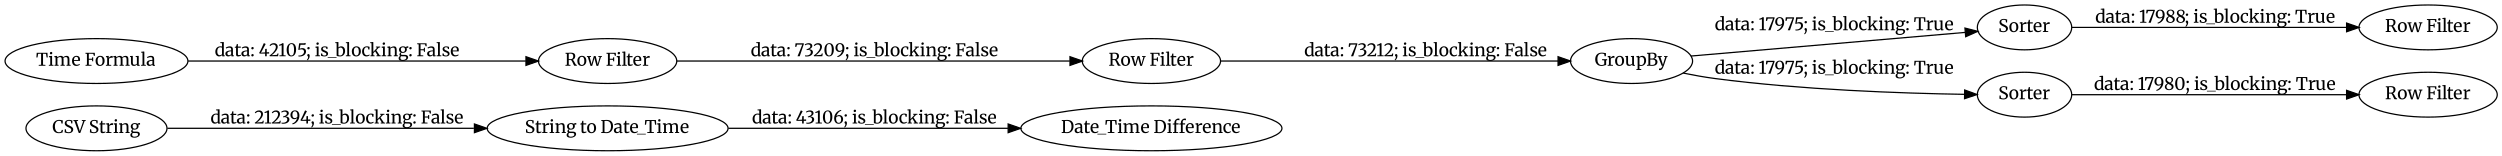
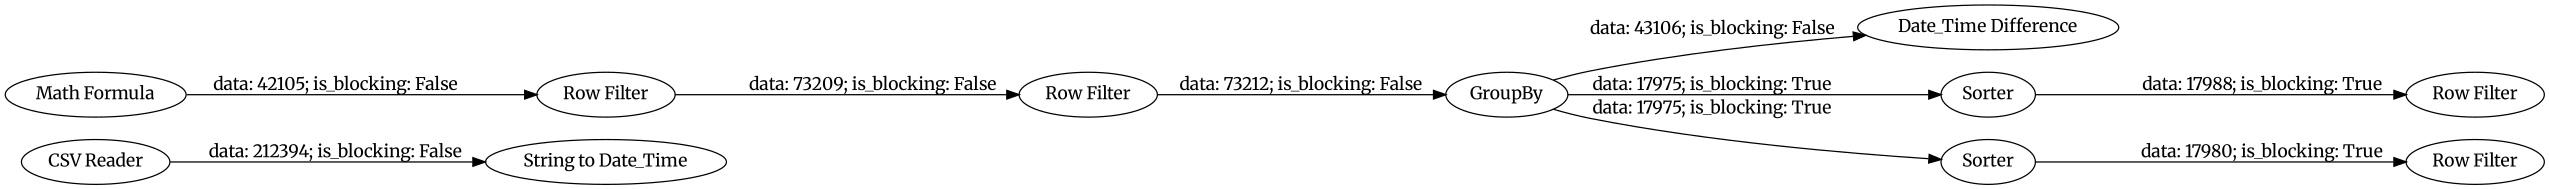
node "Time Formula": label "Time Formula" -> "Math Formula"
node "CSV String": label "CSV String" -> "CSV Reader"
edge "String to Date_Time" -> "Date_Time Difference": now "GroupBy" -> "Date_Time Difference"
